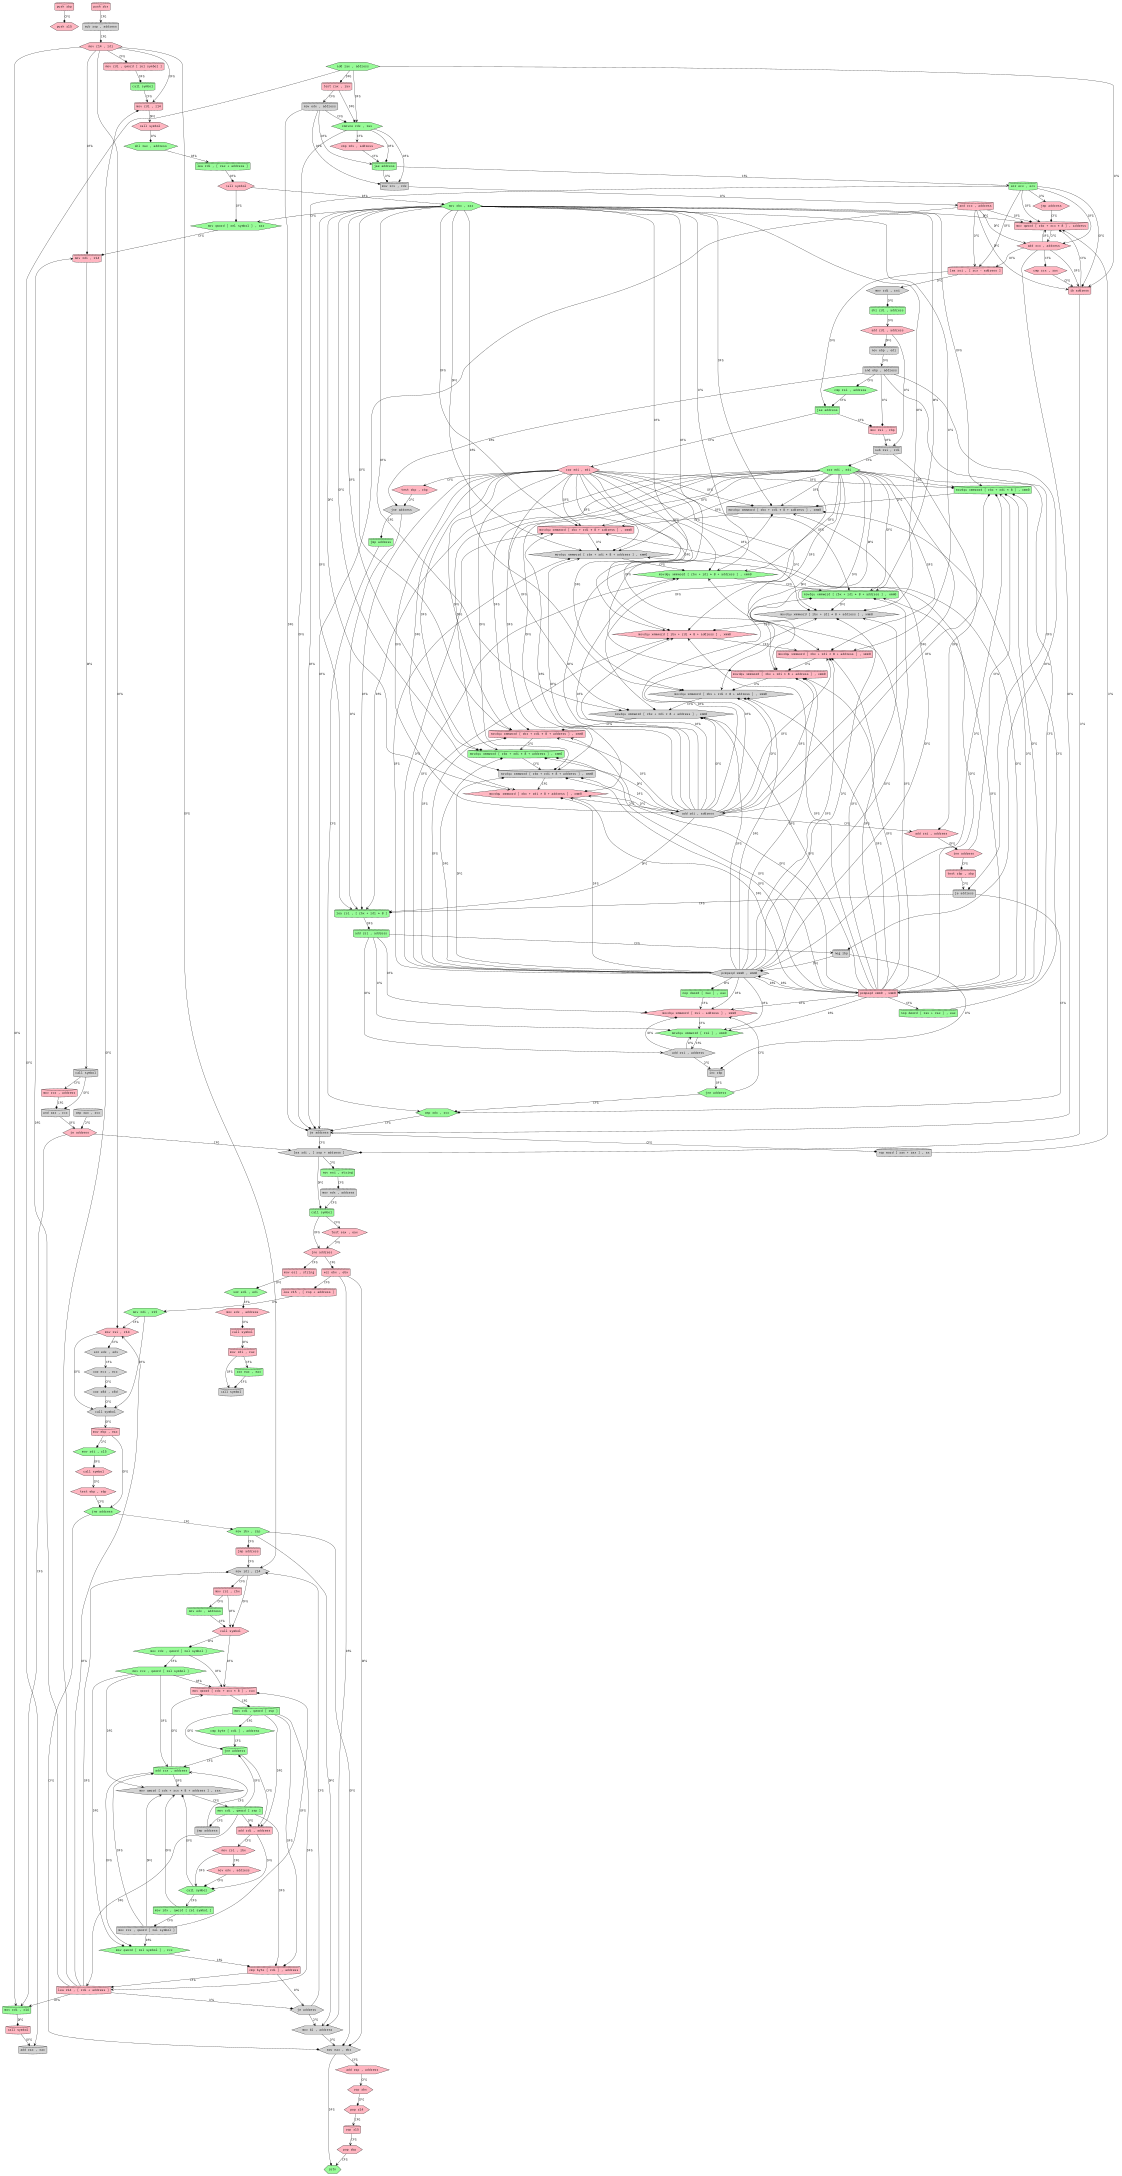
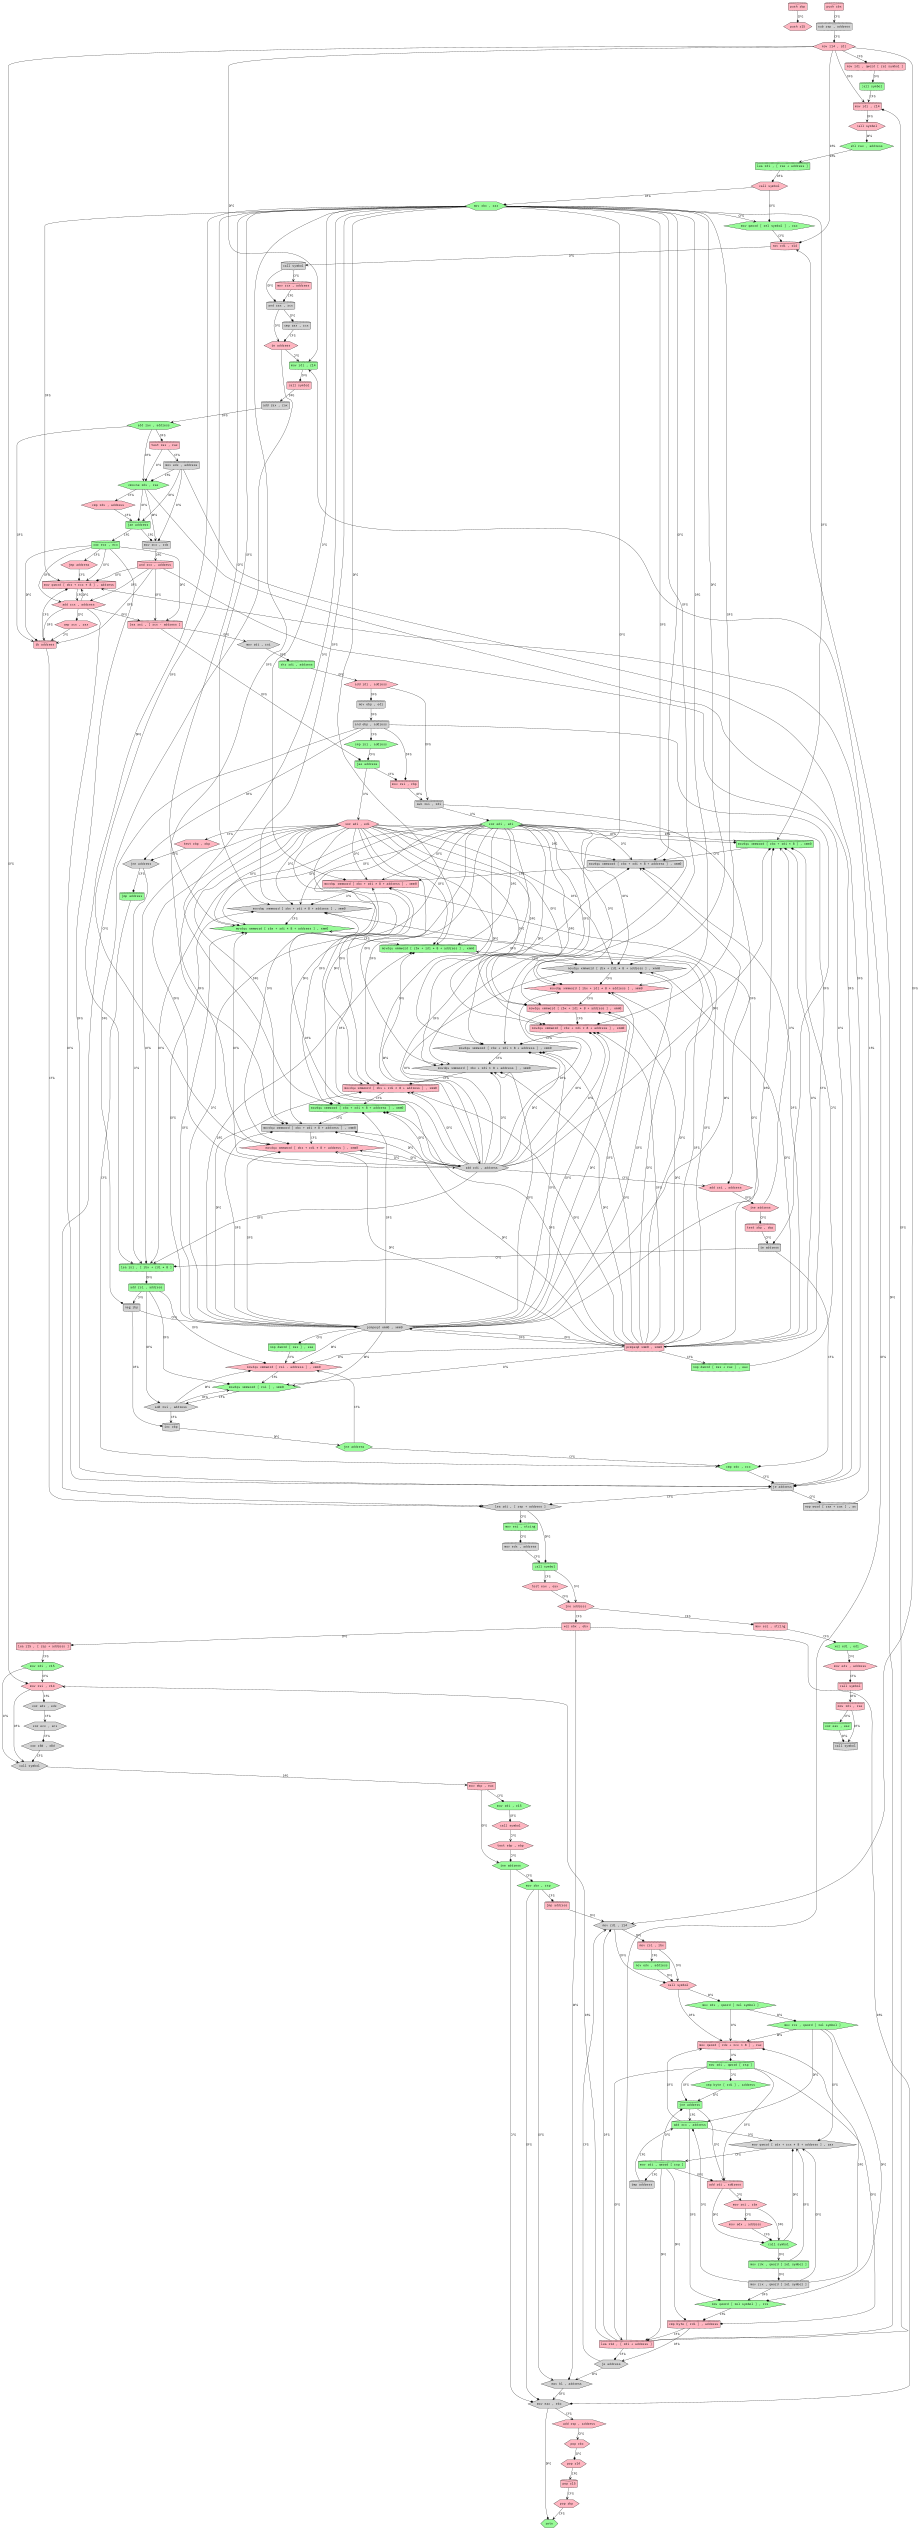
edge "and rax , rcx" -> "cmp rax , rcx": added, label "CFG"
edge "add rax , address" -> "add rax , rax": reversed
